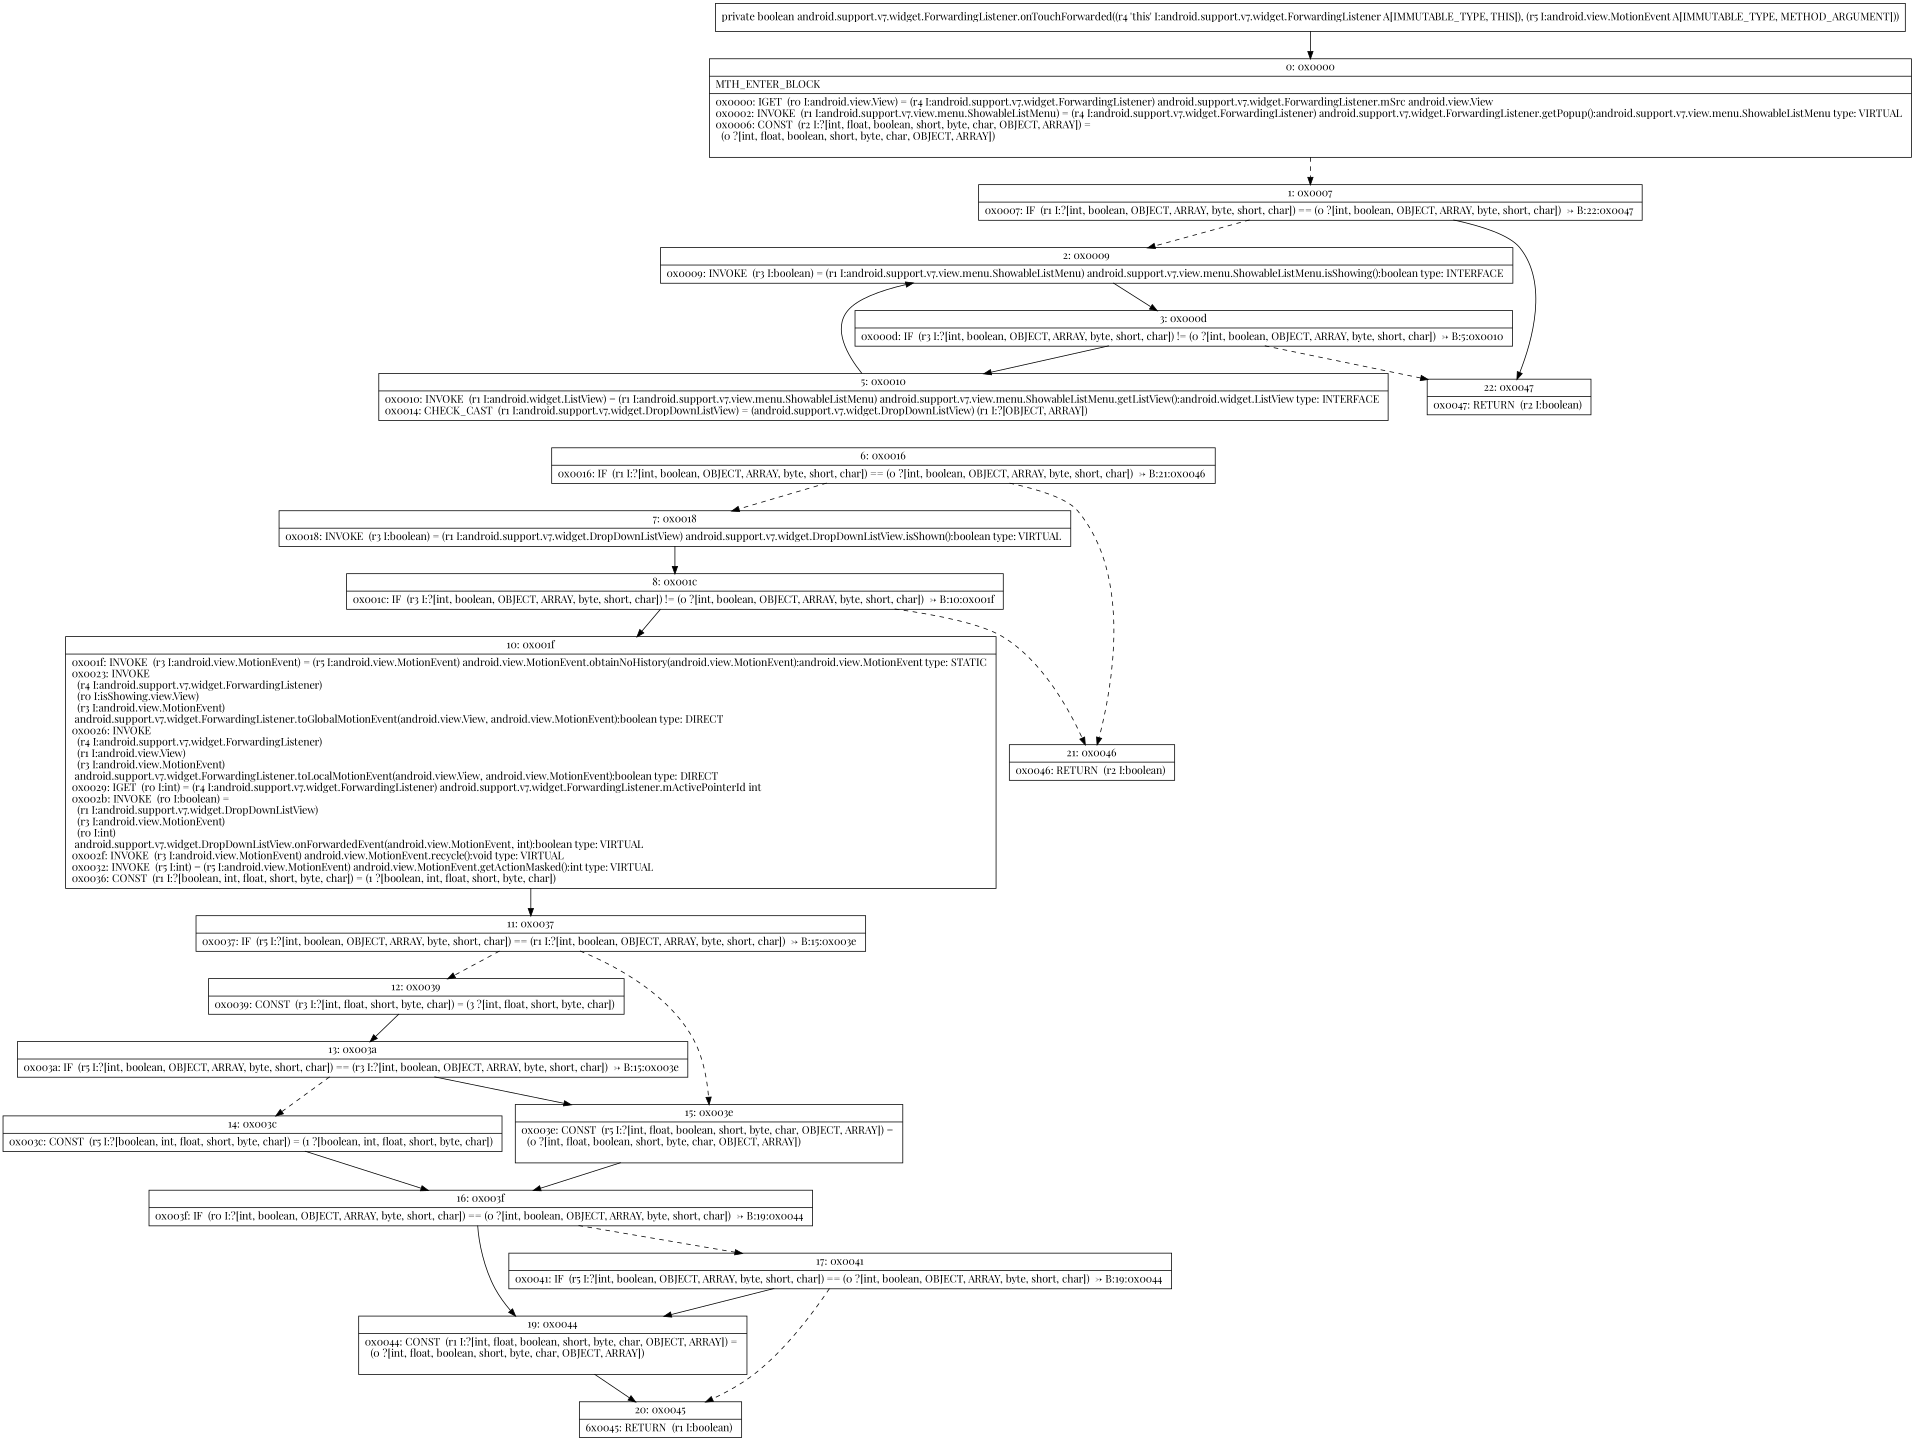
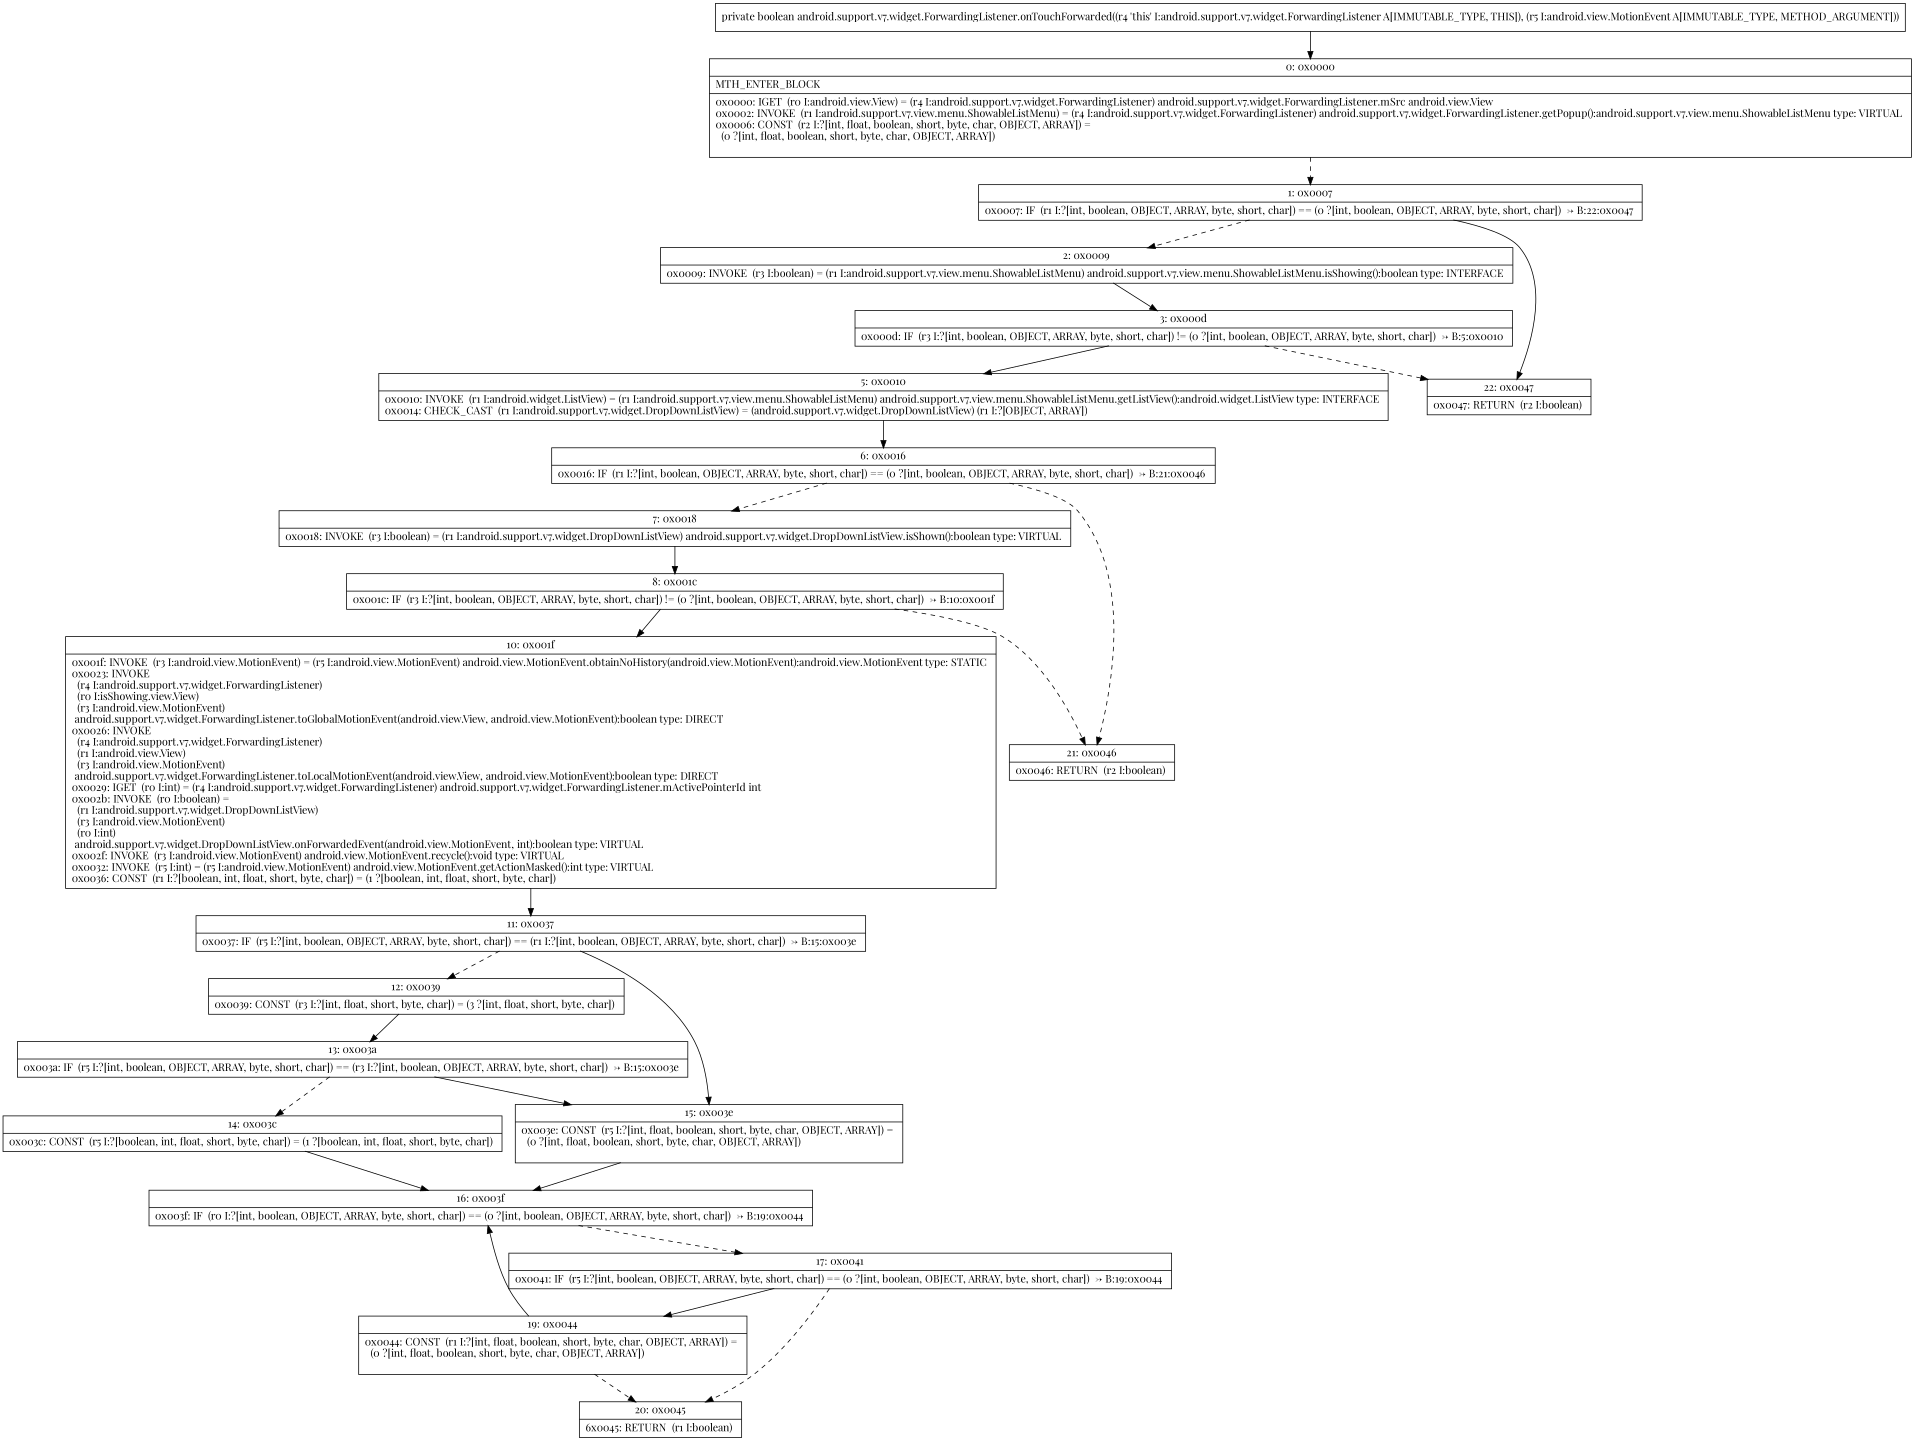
edge "5: 0x0010" -> "2: 0x0009": now "5: 0x0010" -> "6: 0x0016"
edge "11: 0x0037" -> "15: 0x003e": style dashed -> solid
edge "16: 0x003f" -> "19: 0x0044": reversed
edge "19: 0x0044" -> "20: 0x0045": style solid -> dashed
